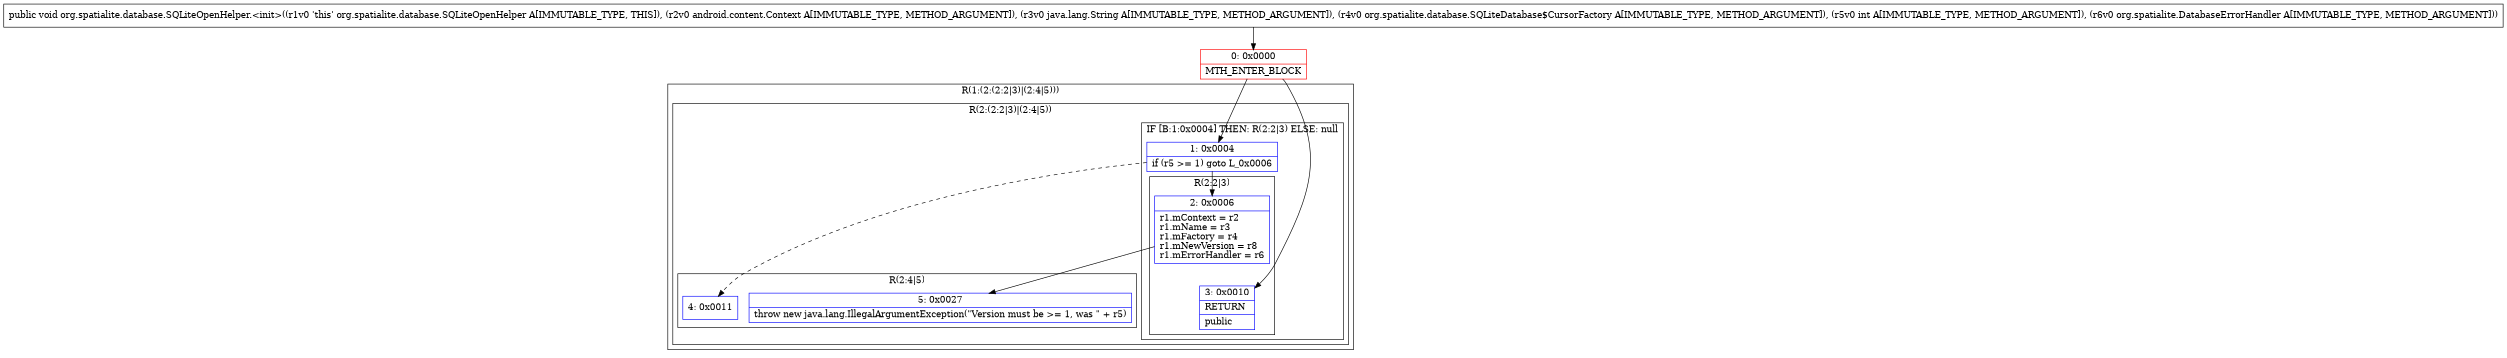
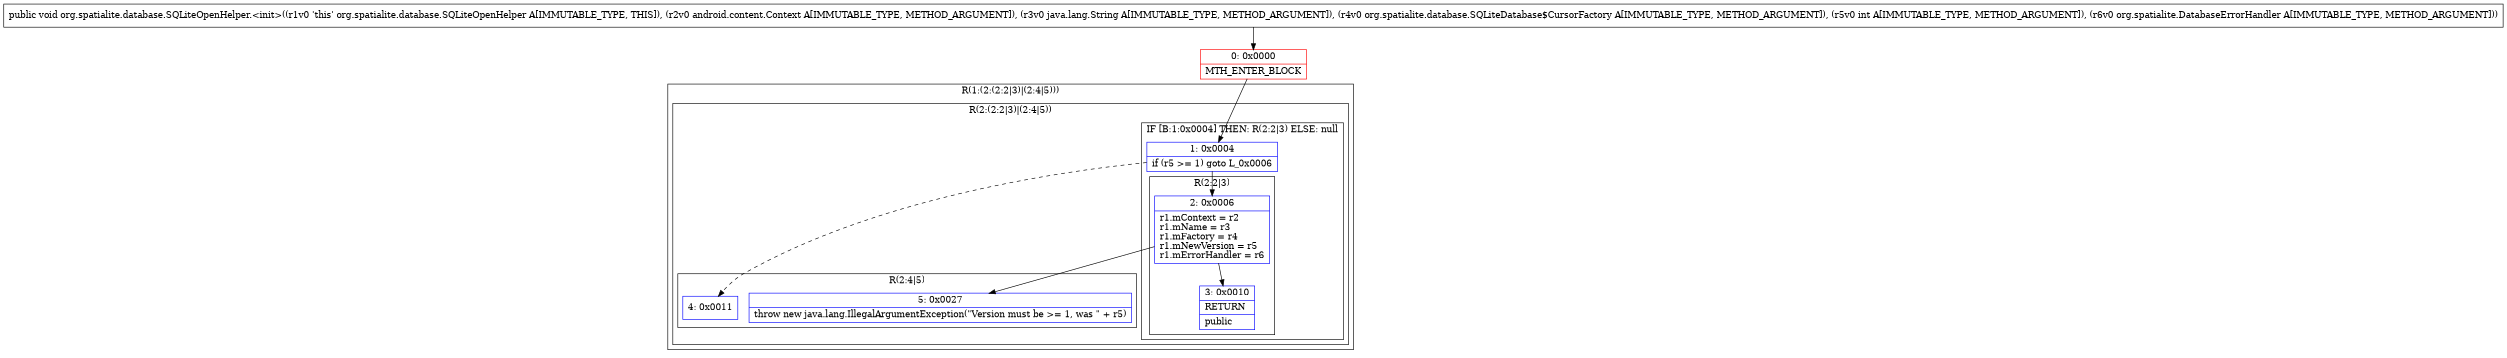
edge "0: 0x0000" -> "3: 0x0010": now "2: 0x0006" -> "3: 0x0010"
node "2: 0x0006": text "r1.mNewVersion = r8" -> "r1.mNewVersion = r5"
